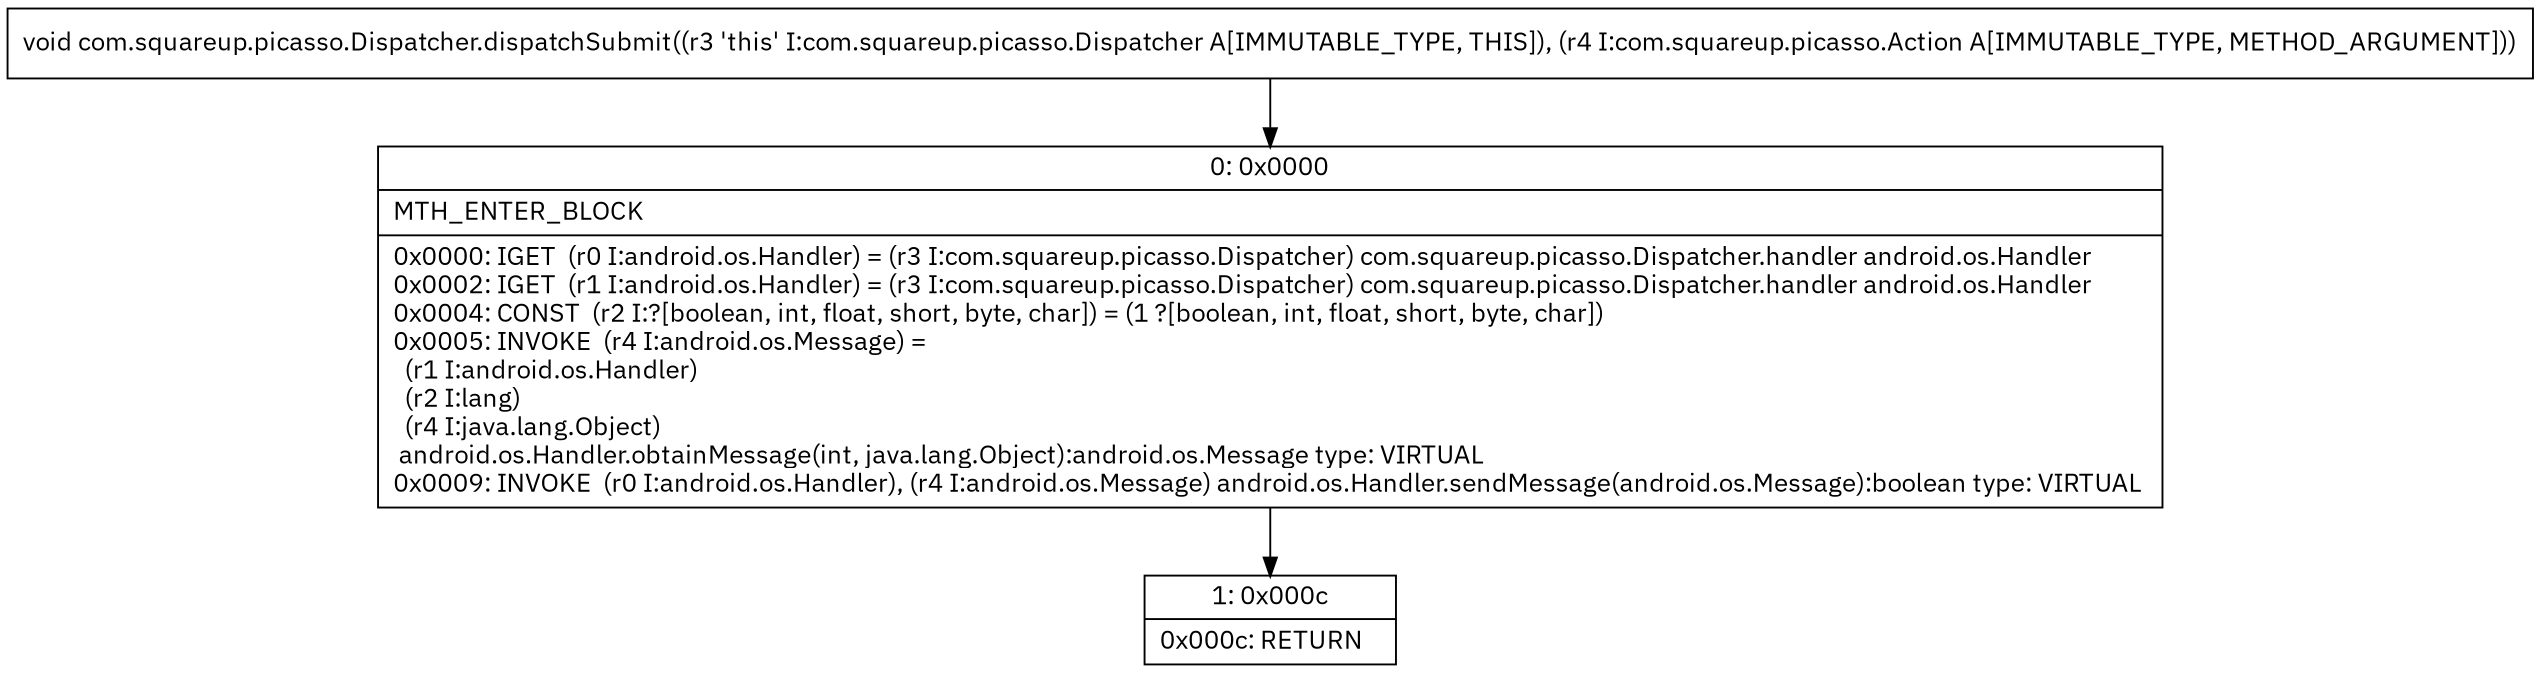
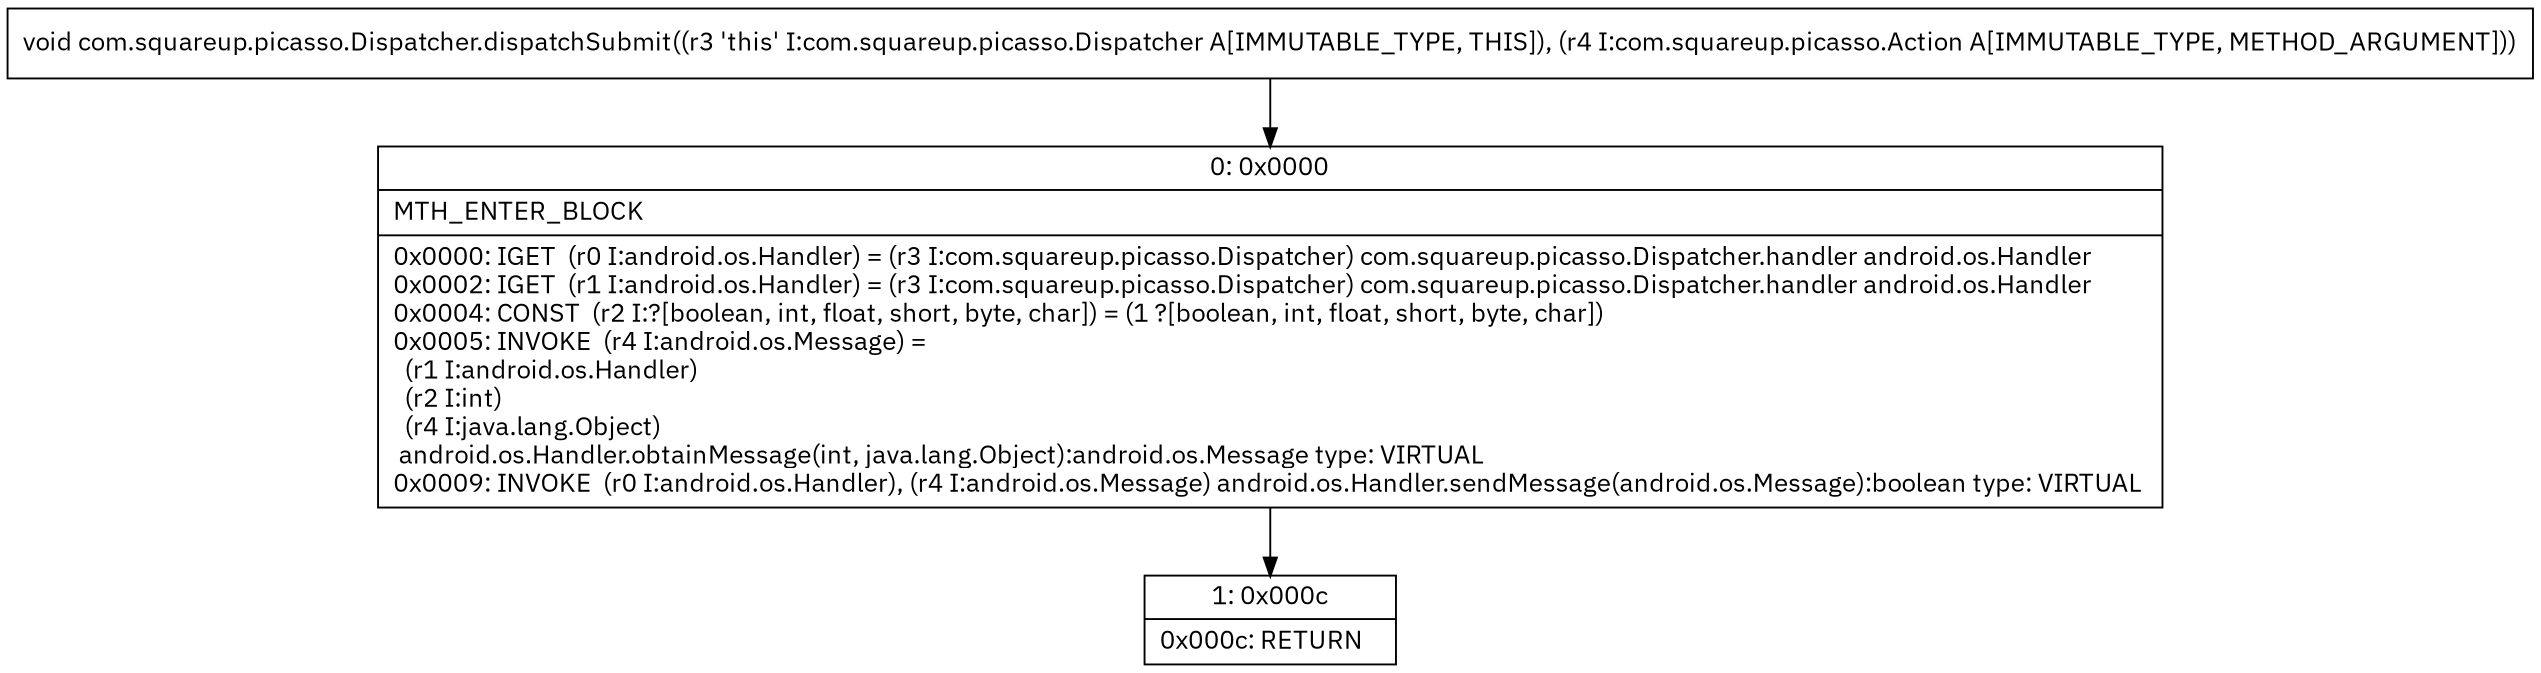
node "0: 0x0000": text "(r2 I:lang)" -> "(r2 I:int)"
